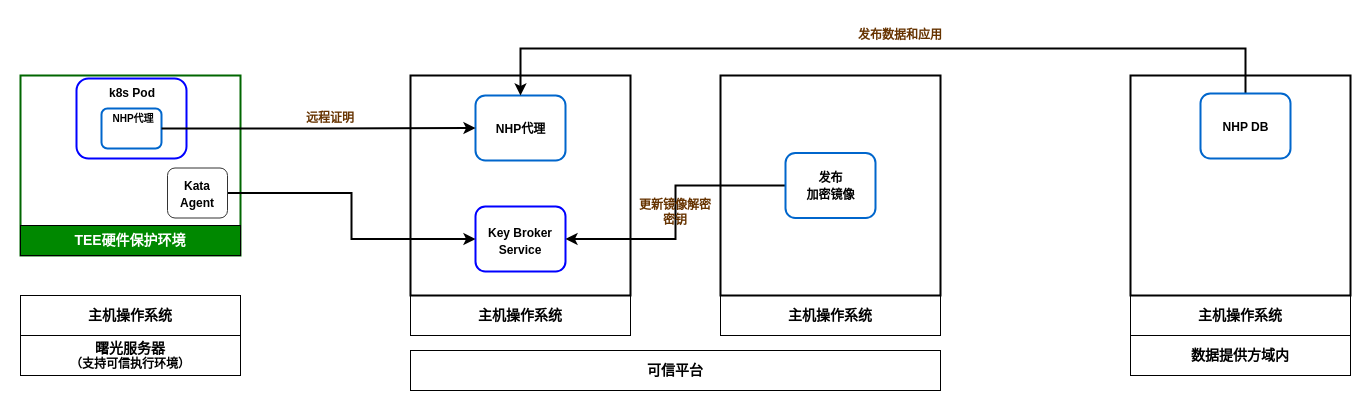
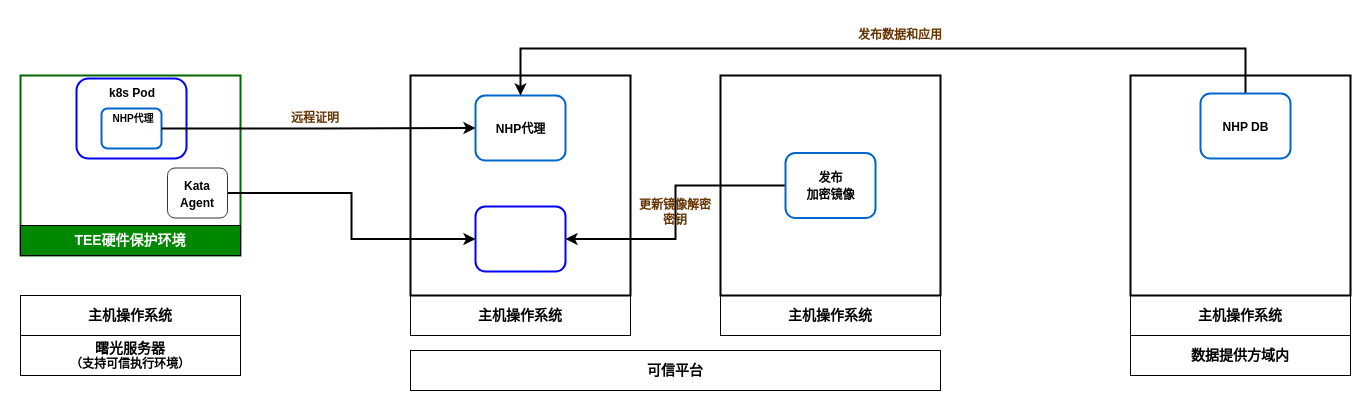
node "远程证明": moved (331, 119) -> (316, 119)
node "Key Broker Service": removed
